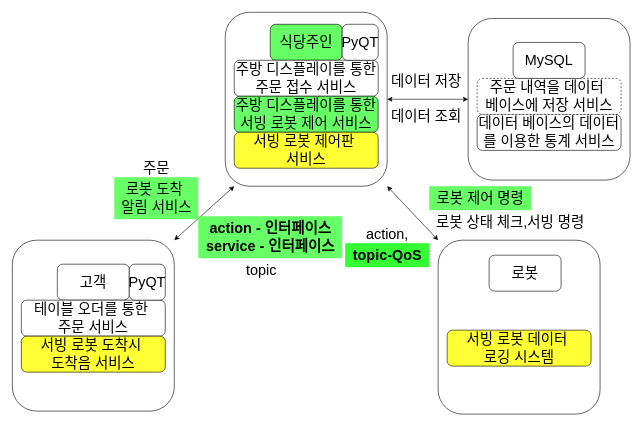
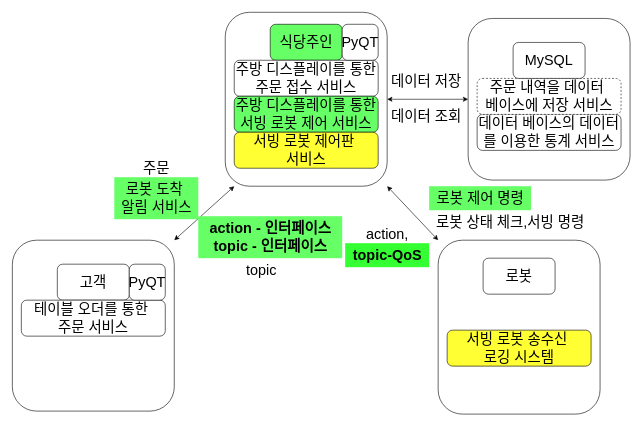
node "action - 인터페이스 service - 인터페이스": label "action - 인터페이스 service - 인터페이스" -> "action - 인터페이스 topic - 인터페이스"
node "로봇": moved (525, 273) -> (519, 276)
node "서빙 로봇 데이터 로깅 시스템": label "서빙 로봇 데이터 로깅 시스템" -> "서빙 로봇 송수신 로깅 시스템"
node "서빙 로봇 도착시 도착음 서비스": removed
